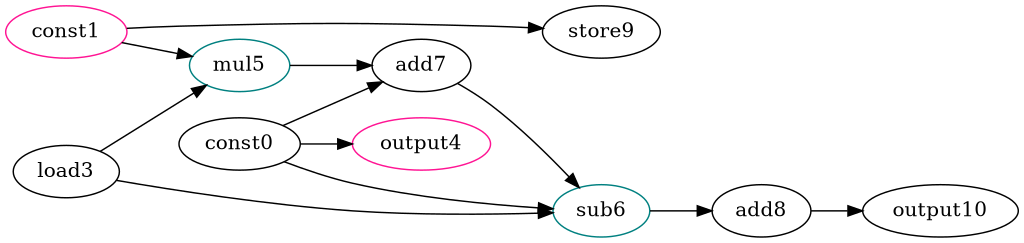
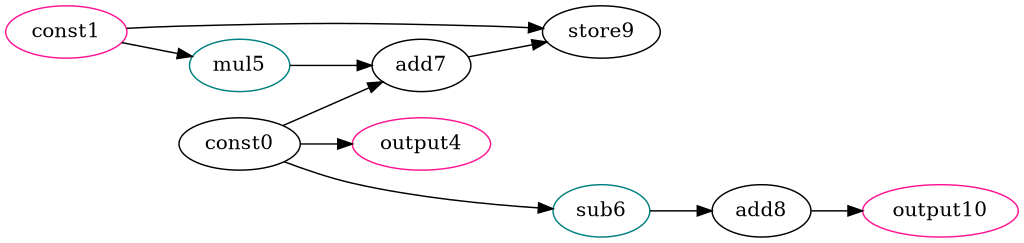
edge "add7" -> "sub6": now "add7" -> "store9"
node "load3": removed
node "output10": color black -> deeppink
